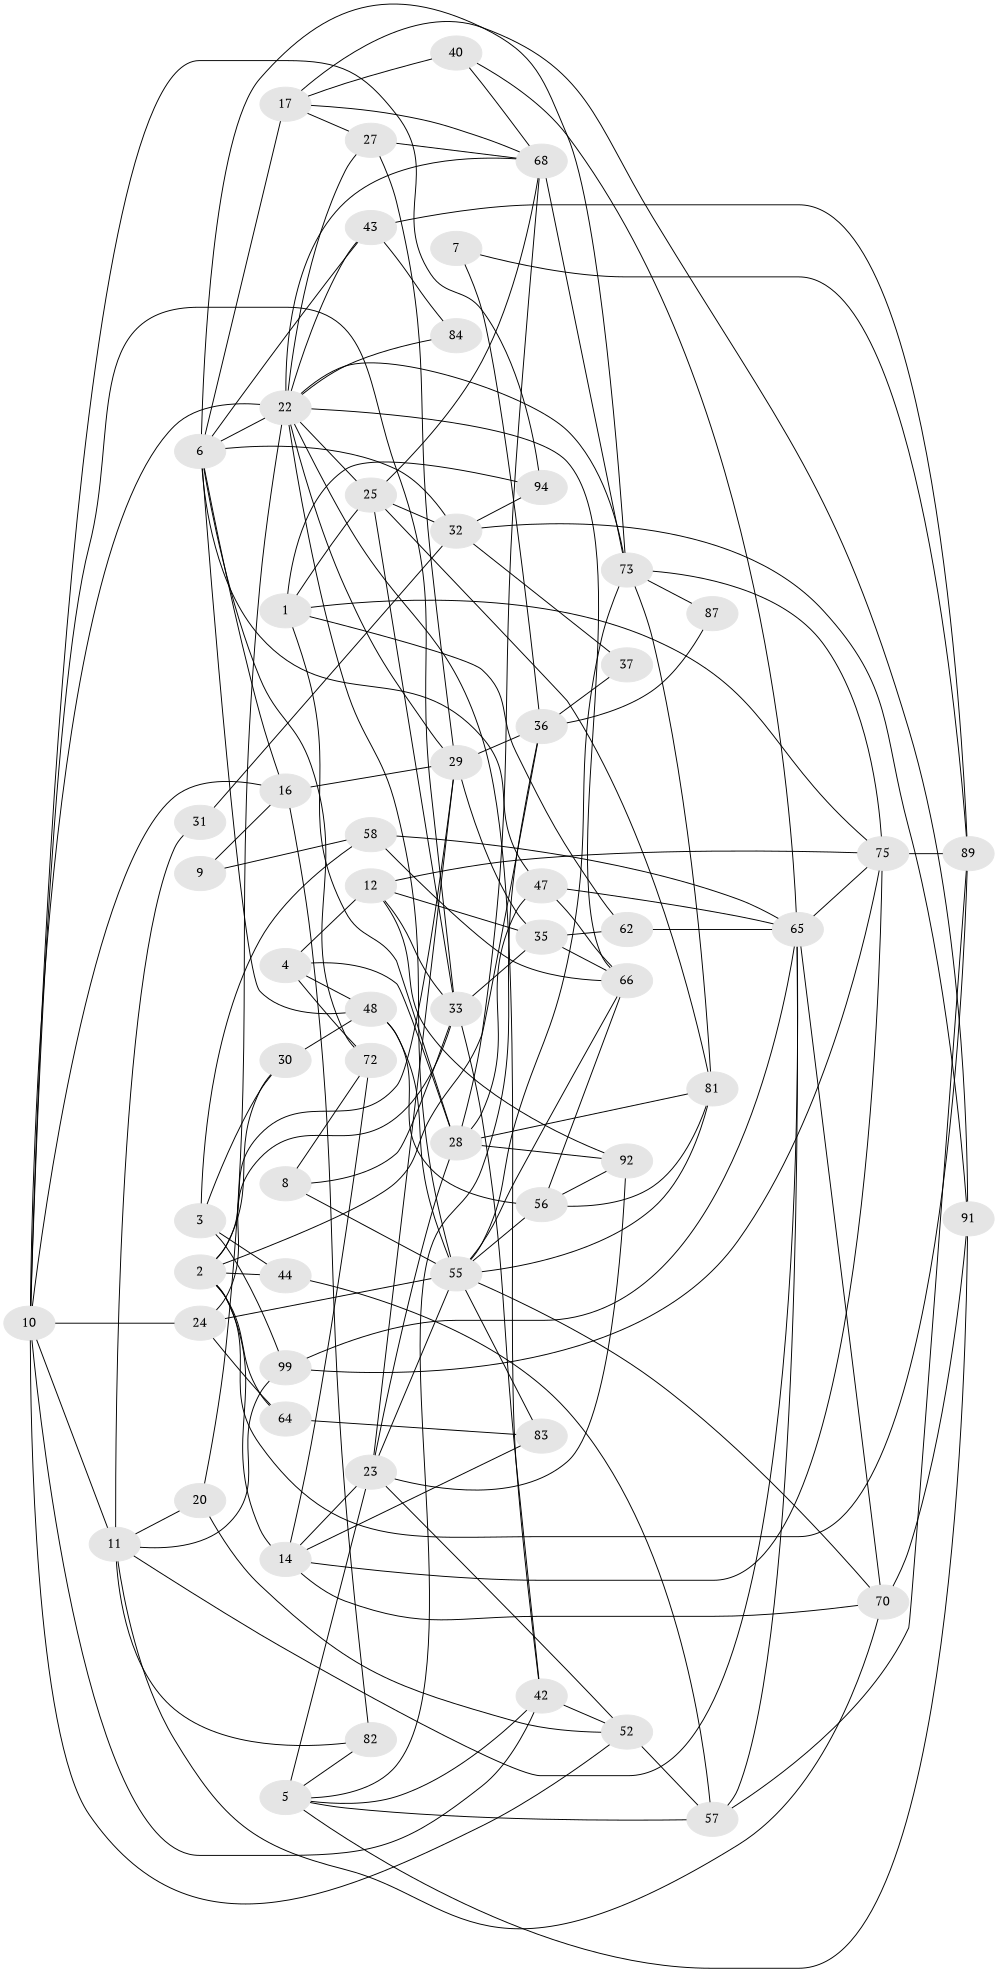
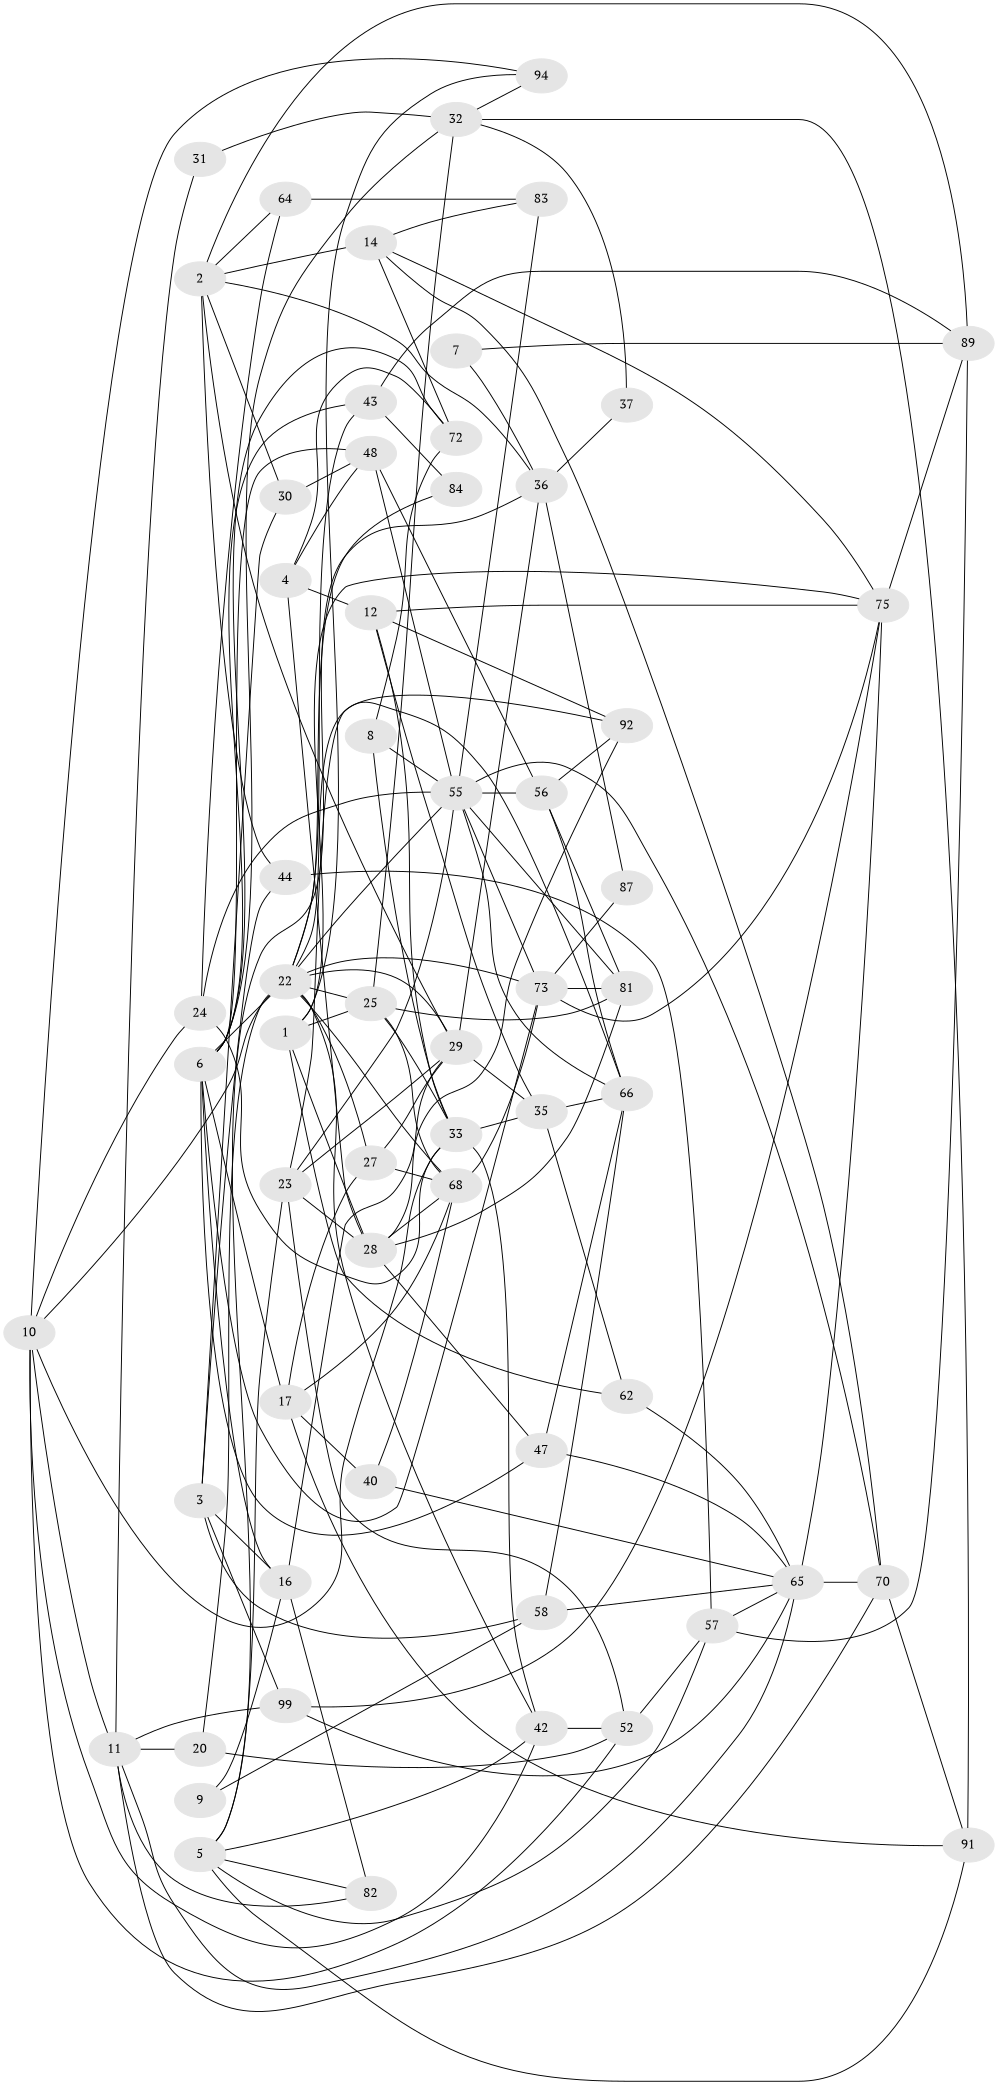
edge "16" -- "10": now "16" -- "3"
edge "23" -- "14": removed
